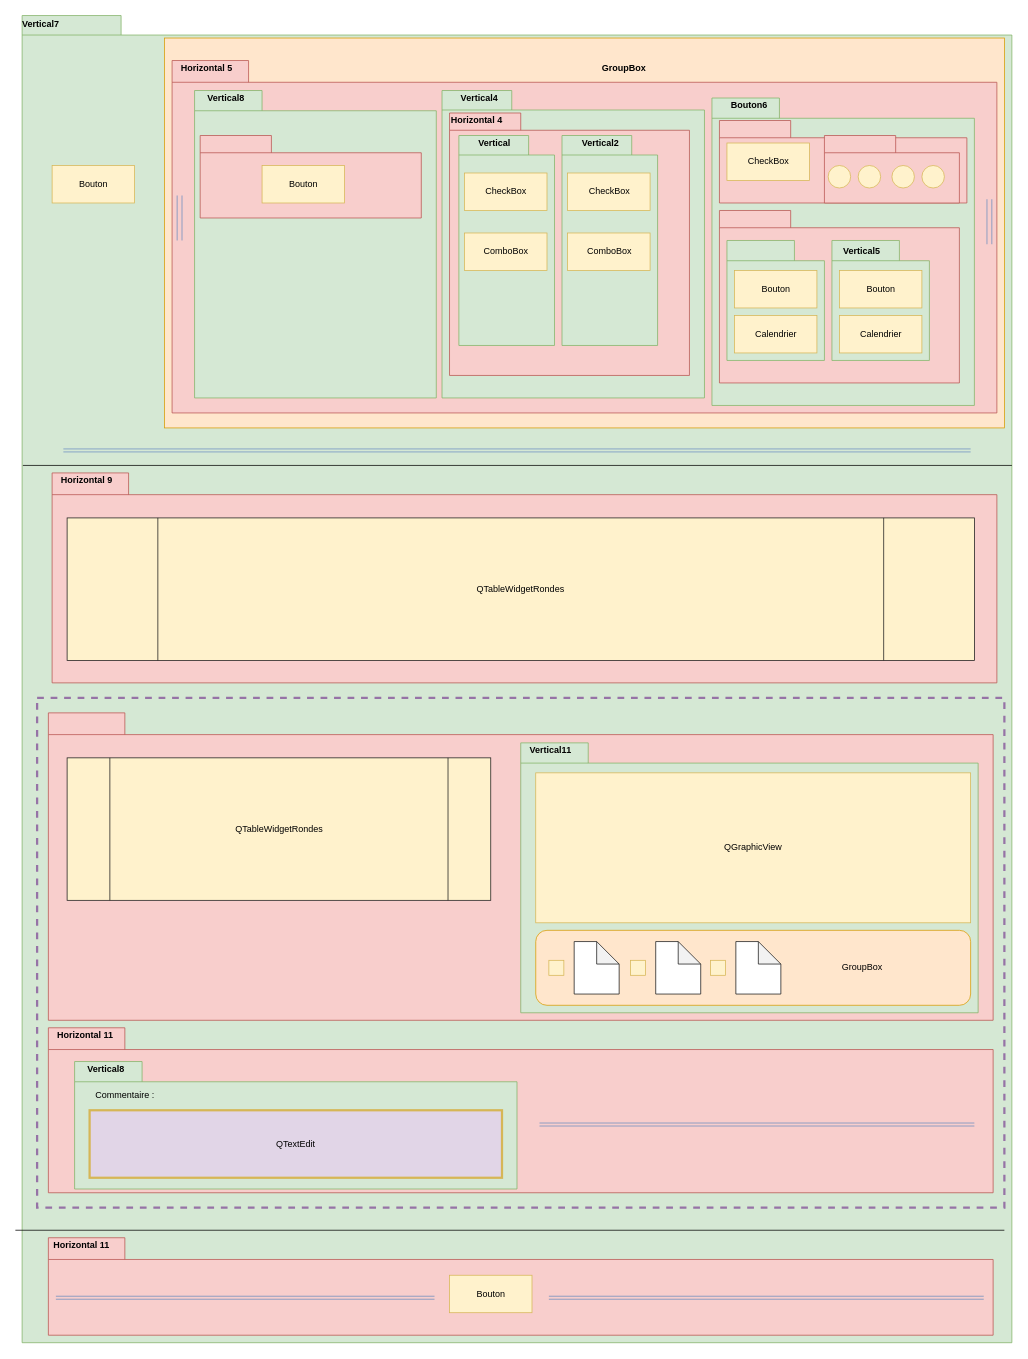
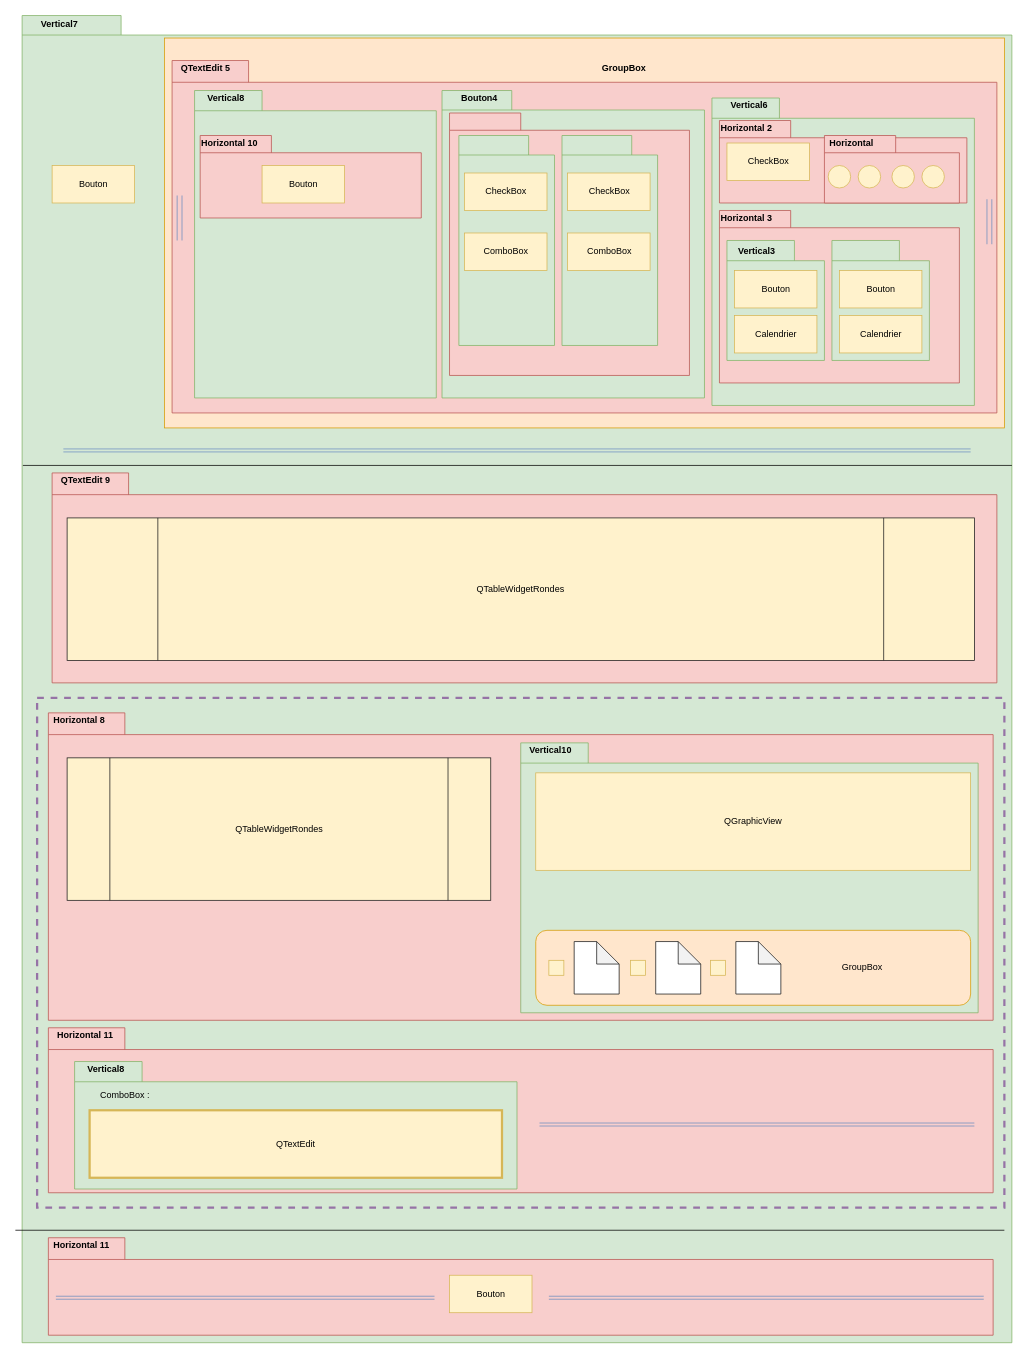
node "Vertical7": moved (41, 25) -> (60, 25)
node "Horizontal 5": label "Horizontal 5" -> "QTextEdit 5"
node "Vertical4": label "Vertical4" -> "Bouton4"
node "Bouton6": label "Bouton6" -> "Vertical6"
node "Horizontal 4": removed
node "Horizontal 2": added
node "Horizontal 10": added
node "Vertical": removed
node "Vertical2": removed
node "Horizontal": added
node "Horizontal 3": added
node "Vertical3": added
node "Vertical5": removed
node "Horizontal 9": label "Horizontal 9" -> "QTextEdit 9"
node "Horizontal 8": added
node "Vertical11": label "Vertical11" -> "Vertical10"
node "QGraphicView": size 435x150 -> 435x98
node "Commentaire :": label "Commentaire :" -> "ComboBox :"
node "QTextEdit": fillcolor #e1d5e7 -> #fff2cc
